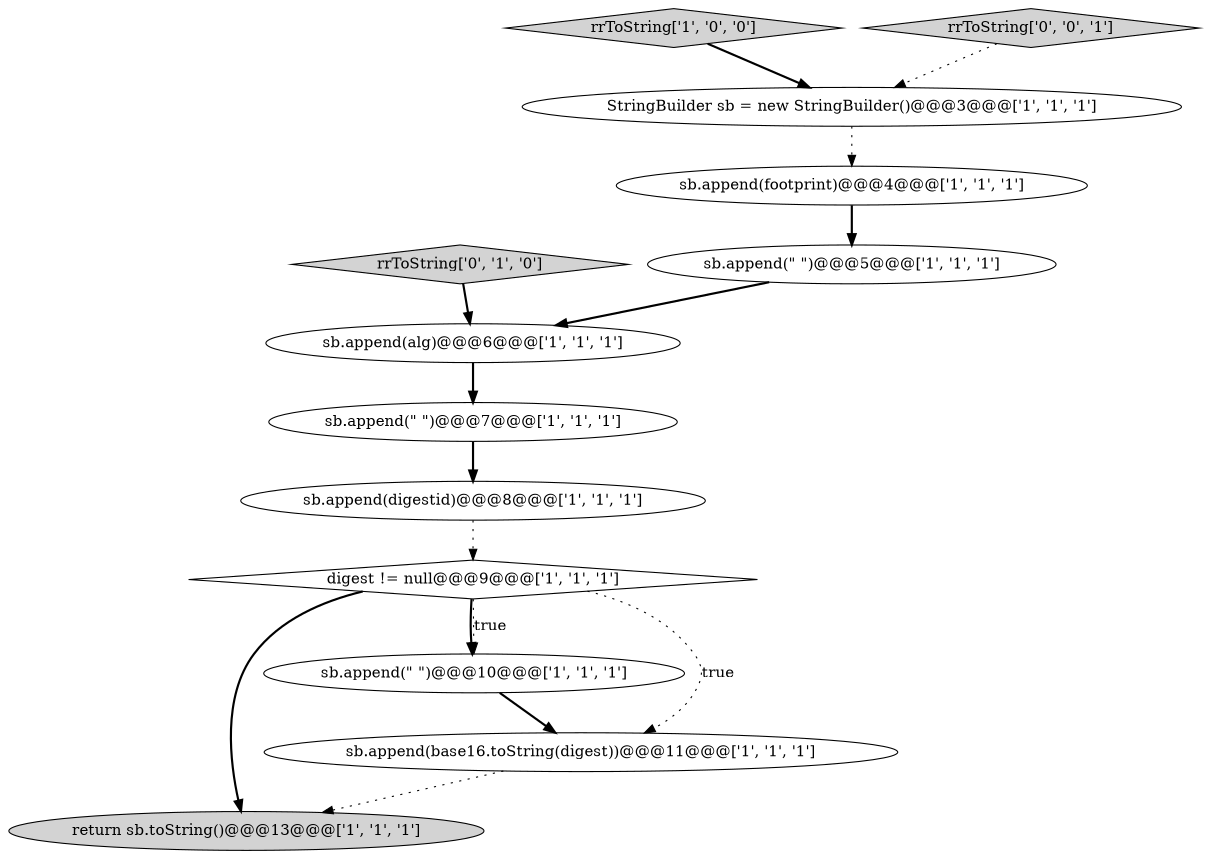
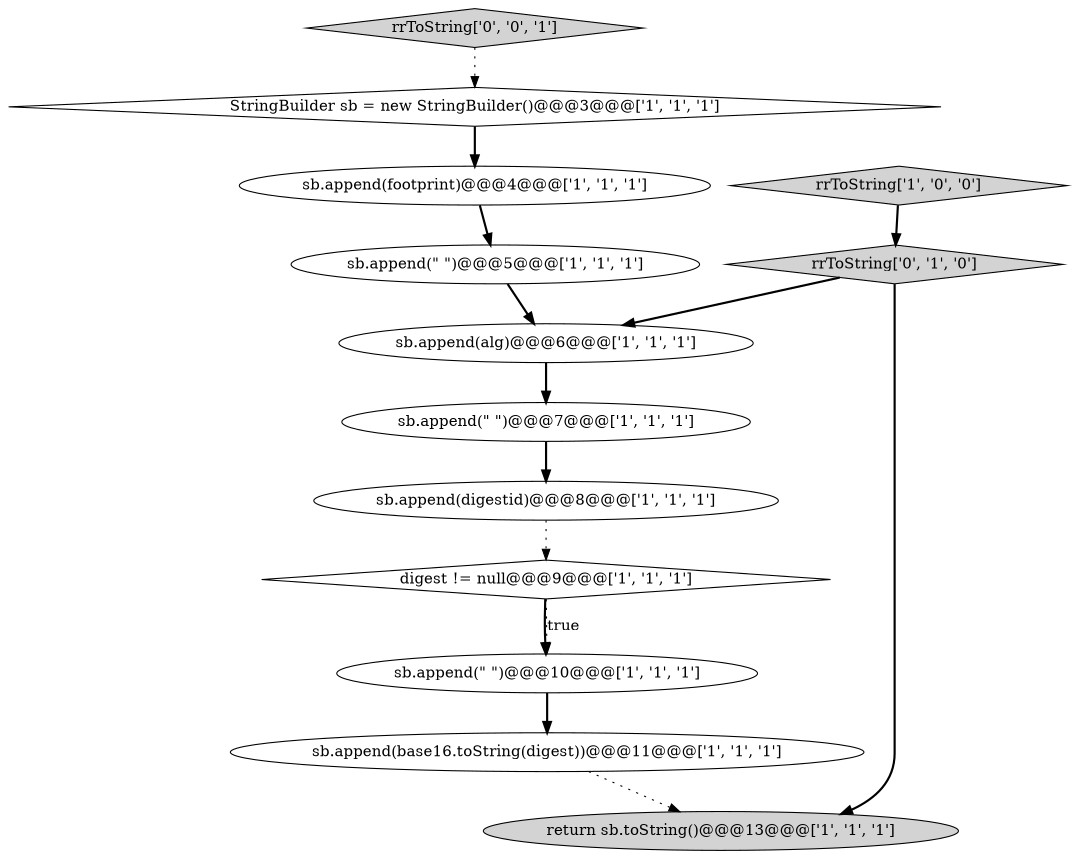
edge "rrToString['1', '0', '0']" -> "StringBuilder sb = new StringBuilder()@@@3@@@['1', '1', '1']": now "rrToString['1', '0', '0']" -> "rrToString['0', '1', '0']"
node "StringBuilder sb = new StringBuilder()@@@3@@@['1', '1', '1']": shape ellipse -> diamond
edge "StringBuilder sb = new StringBuilder()@@@3@@@['1', '1', '1']" -> "sb.append(footprint)@@@4@@@['1', '1', '1']": style dotted -> bold
edge "digest != null@@@9@@@['1', '1', '1']" -> "sb.append(base16.toString(digest))@@@11@@@['1', '1', '1']": removed, label "true"
edge "digest != null@@@9@@@['1', '1', '1']" -> "return sb.toString()@@@13@@@['1', '1', '1']": now "rrToString['0', '1', '0']" -> "return sb.toString()@@@13@@@['1', '1', '1']"
